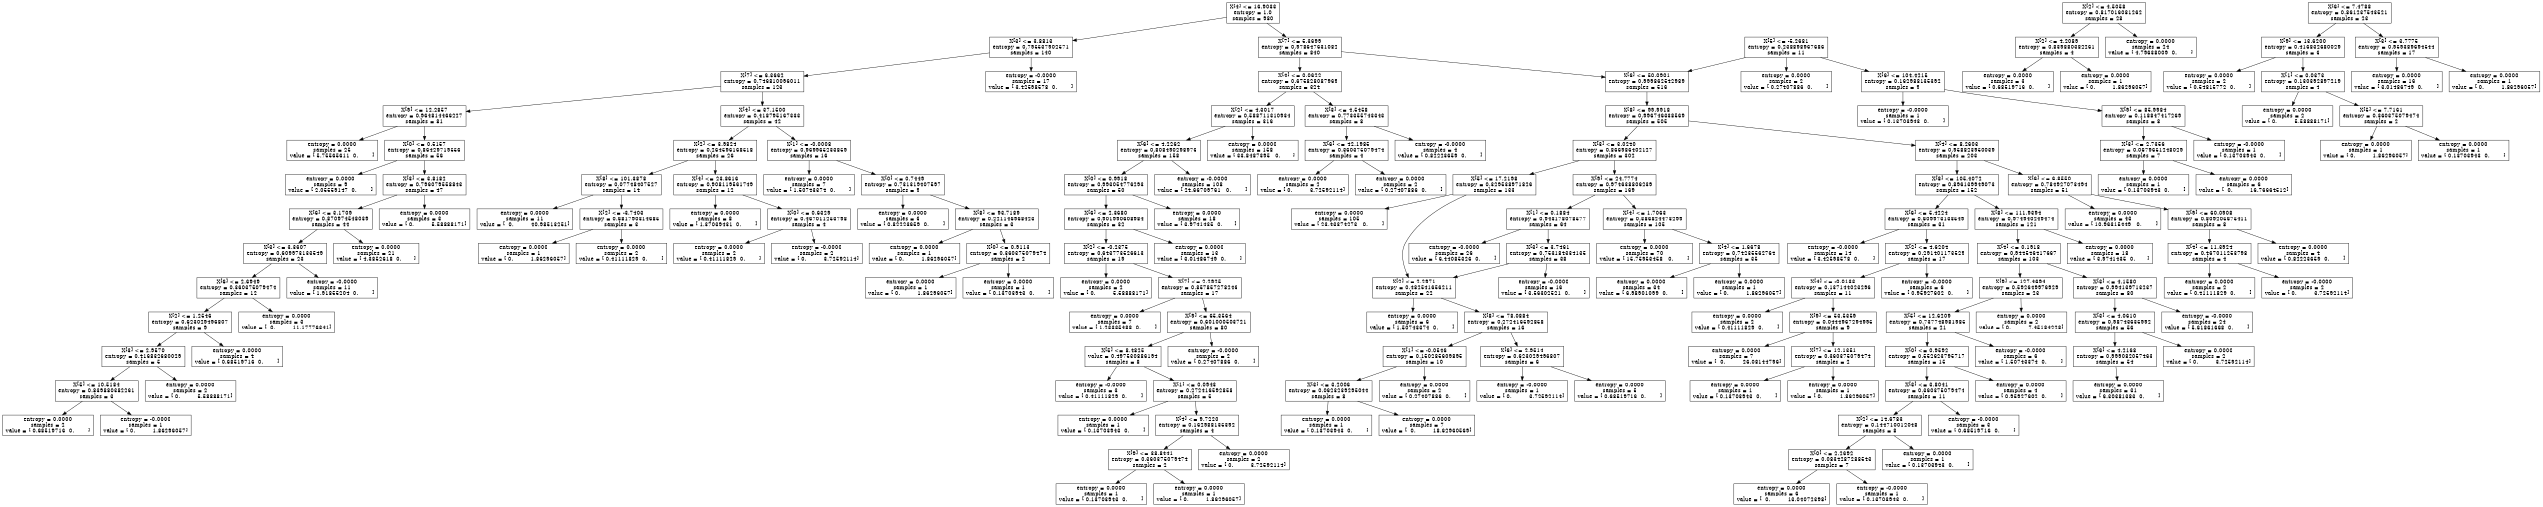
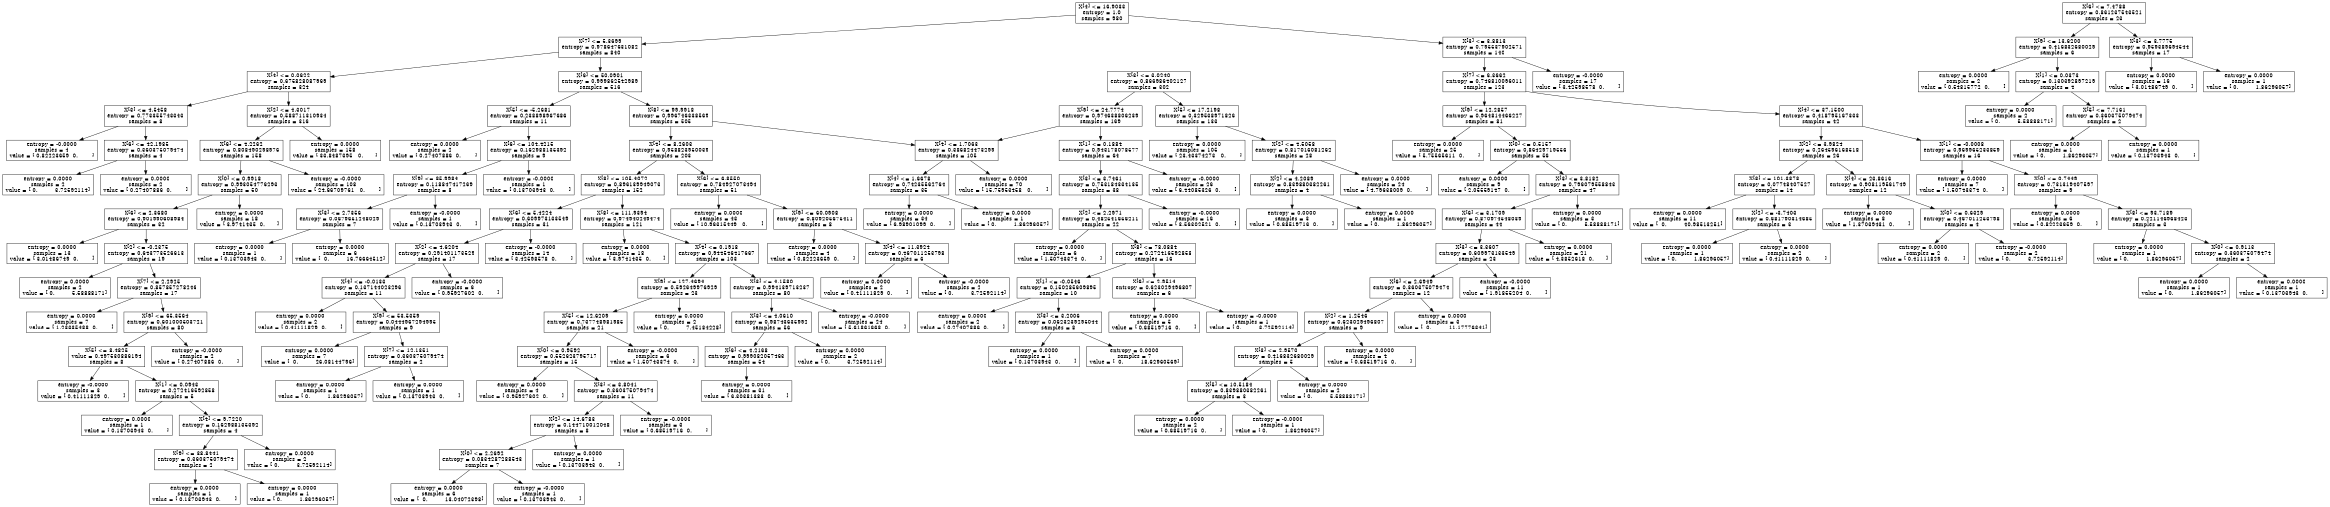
edge "X[5] <= -5.2681 entropy = 0.238898967686 samples = 11" -> "X[6] <= 50.0901 entropy = 0.999862542989 samples = 516": reversed
edge "X[8] <= 99.9918 entropy = 0.996746338569 samples = 505" -> "X[3] <= 3.0240 entropy = 0.866986402127 samples = 302": now "X[8] <= 99.9918 entropy = 0.996746338569 samples = 505" -> "X[4] <= 1.7063 entropy = 0.386824473299 samples = 105"
edge "X[5] <= 17.2198 entropy = 0.329538971826 samples = 133" -> "X[2] <= 2.2971 entropy = 0.482541656211 samples = 22": now "X[5] <= 17.2198 entropy = 0.329538971826 samples = 133" -> "X[2] <= 4.5058 entropy = 0.817016081262 samples = 28"
node "X[4] <= 11.3924 entropy = 0.467011253798 samples = 4": label "X[4] <= 11.3924 entropy = 0.467011253798 samples = 4" -> "X[4] <= 11.3924 entropy = 0.467011253798 samples = 6"
